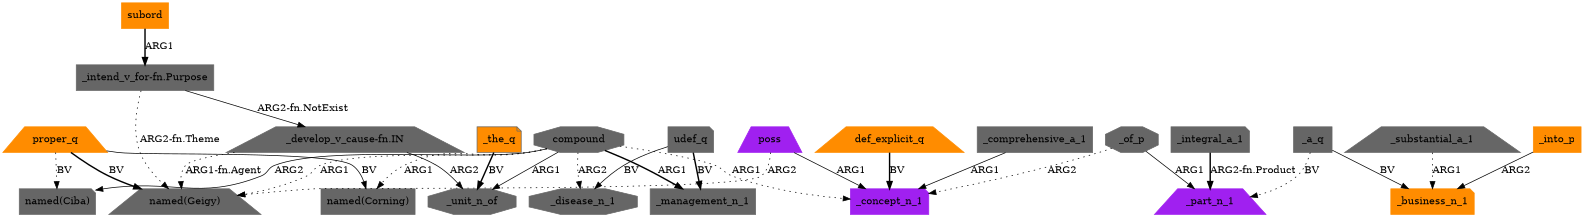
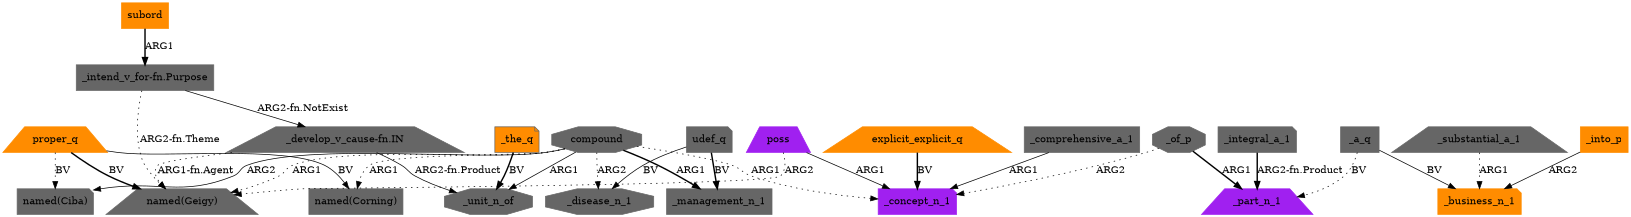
node "def_explicit_q": label "def_explicit_q" -> "explicit_explicit_q"
edge "_of_p" -> "_part_n_1": style solid -> bold
edge "_develop_v_cause-fn.IN" -> "_unit_n_of": label "ARG2" -> "ARG2-fn.Product"
